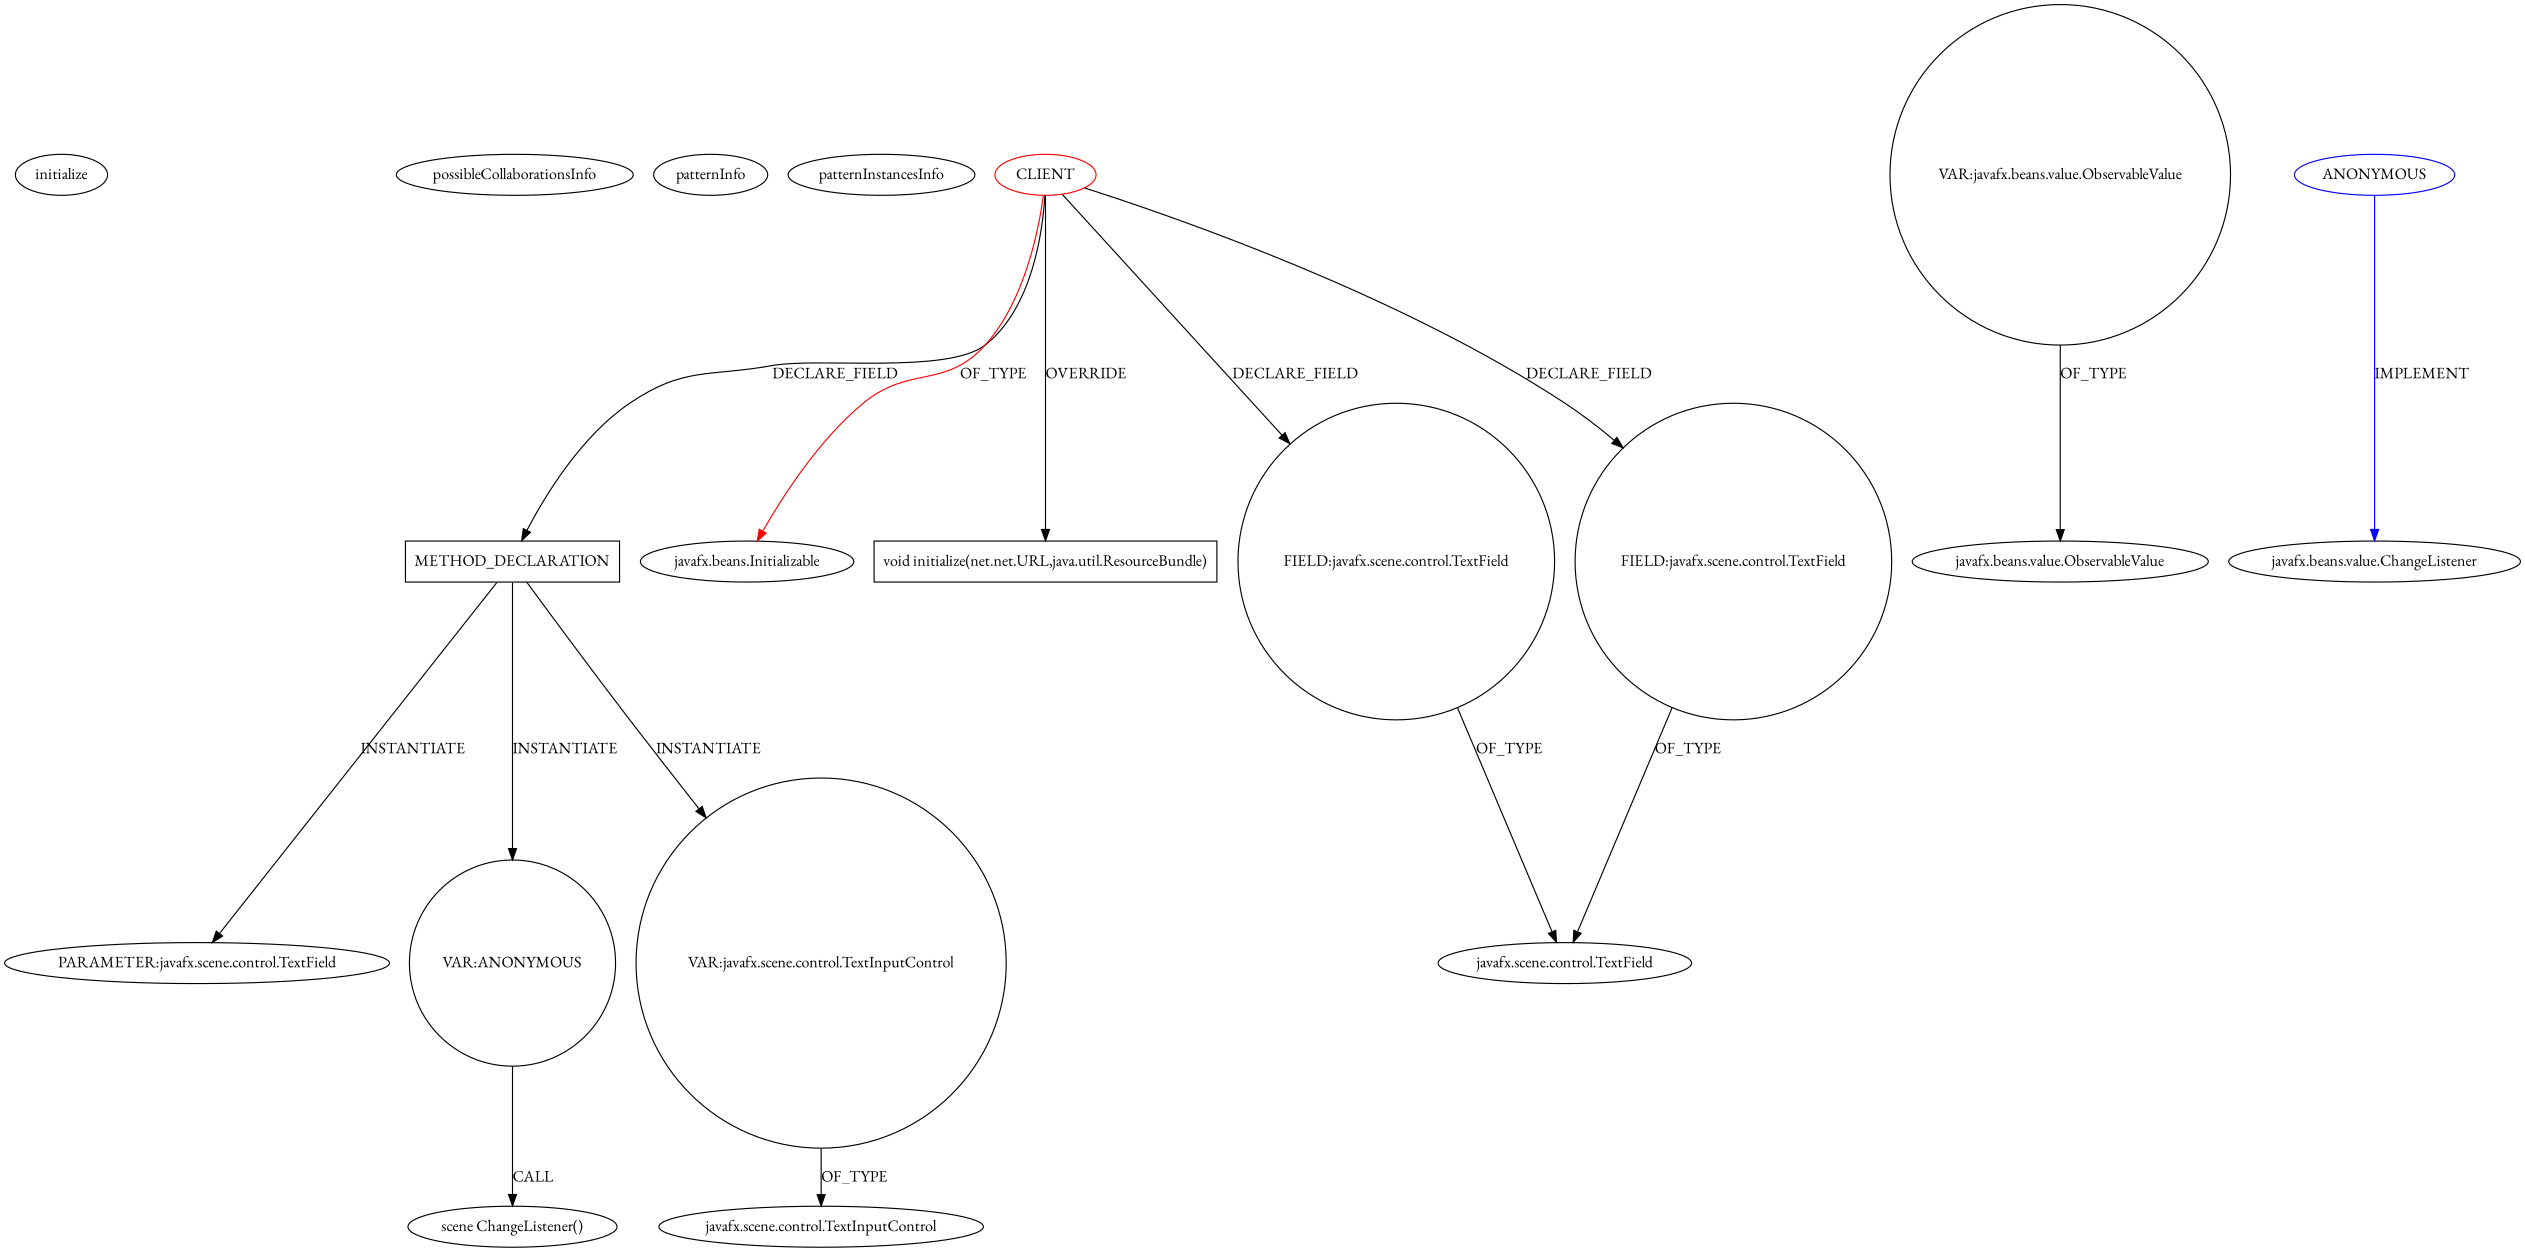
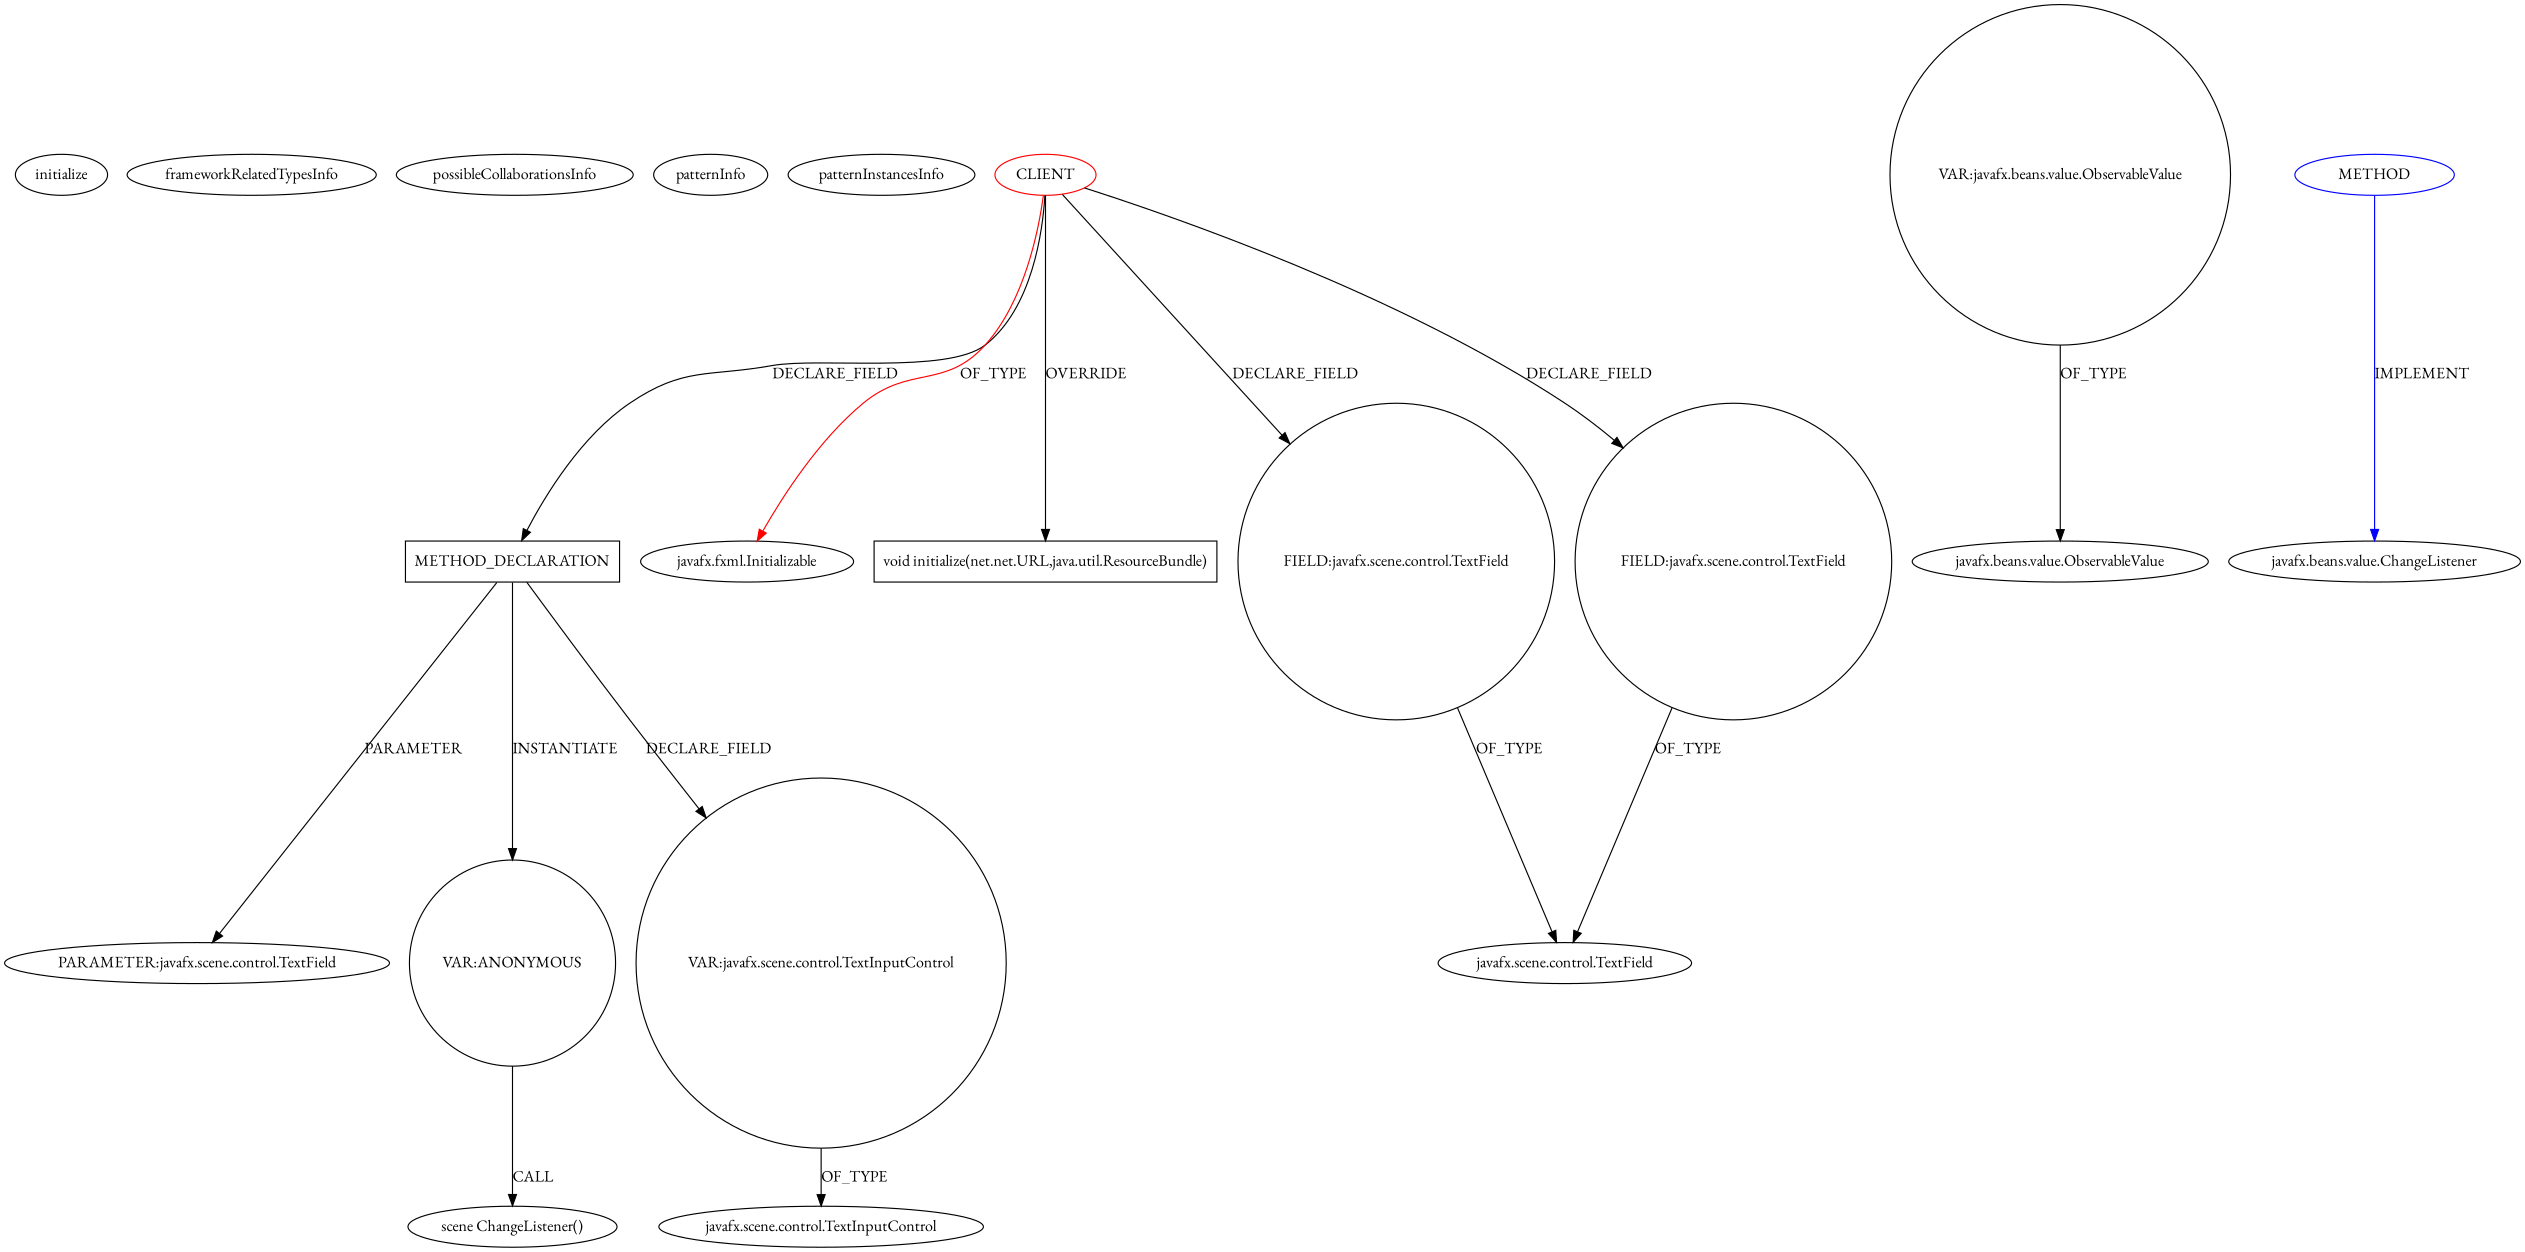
node "frameworkRelatedTypesInfo": added
node "ANONYMOUS": label "ANONYMOUS" -> "METHOD"
node "javafx.beans.Initializable": label "javafx.beans.Initializable" -> "javafx.fxml.Initializable"
edge "METHOD_DECLARATION" -> "PARAMETER:javafx.scene.control.TextField": label "INSTANTIATE" -> "PARAMETER"
edge "METHOD_DECLARATION" -> "VAR:javafx.scene.control.TextInputControl": label "INSTANTIATE" -> "DECLARE_FIELD"
